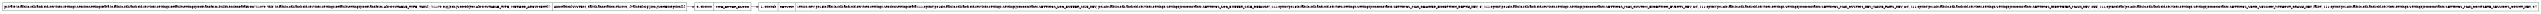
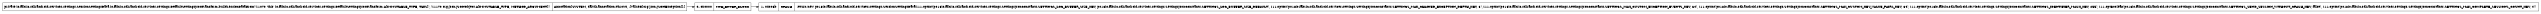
node "1: 0x003b": text "RETURN" -> "CRASH"
